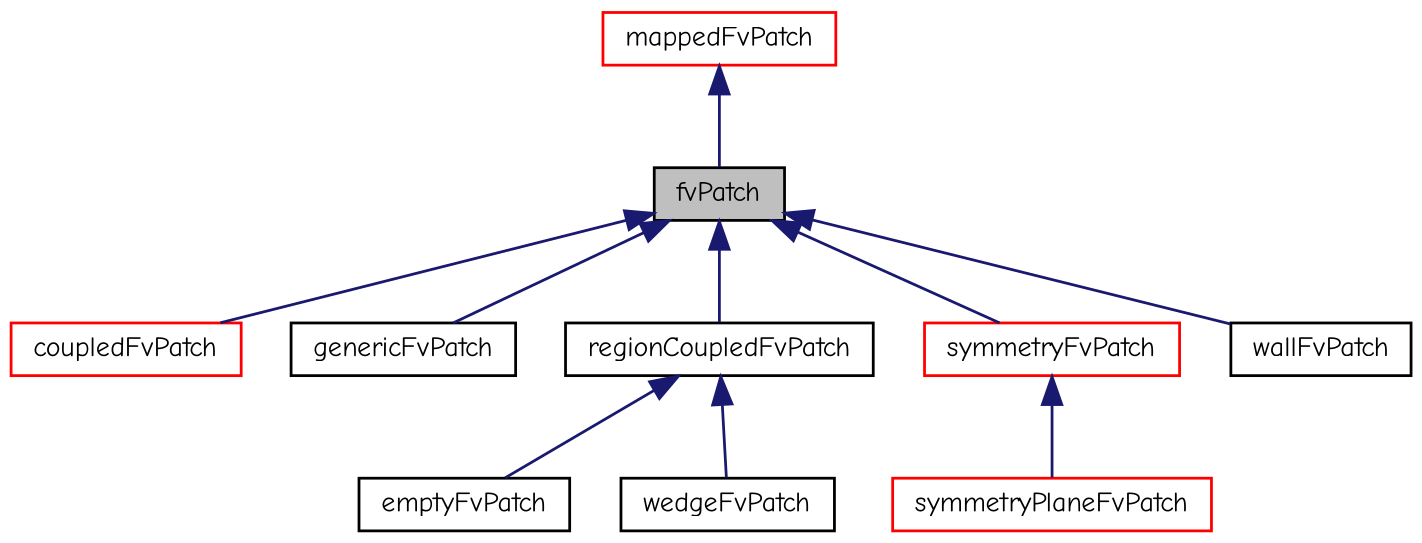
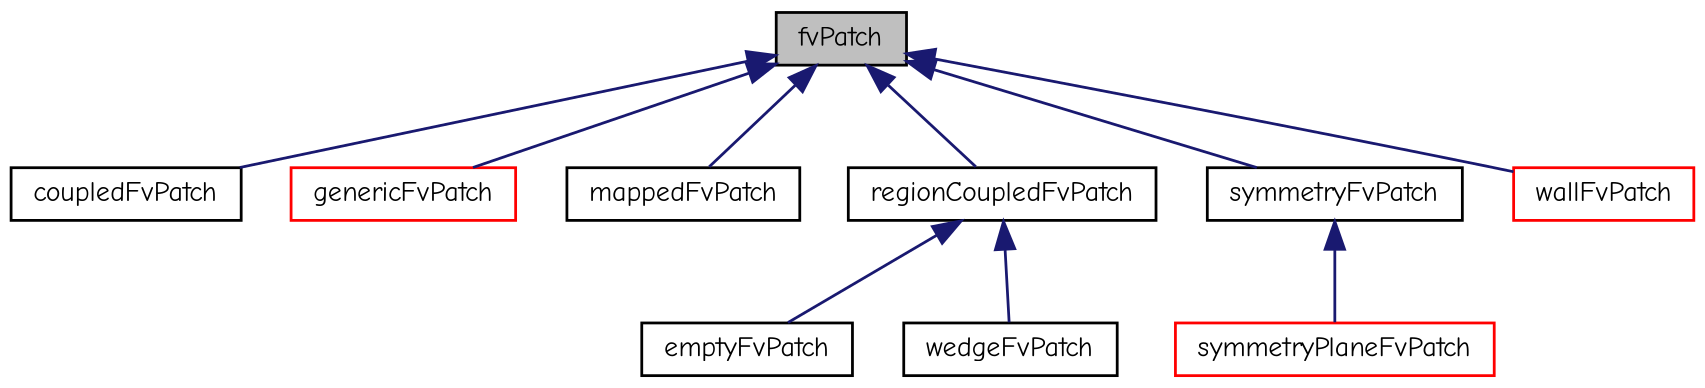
node "mappedFvPatch": color red -> black
edge "fvPatch" -> "mappedFvPatch": reversed
node "coupledFvPatch": color red -> black
node "genericFvPatch": color black -> red
node "symmetryFvPatch": color red -> black
node "wallFvPatch": color black -> red
